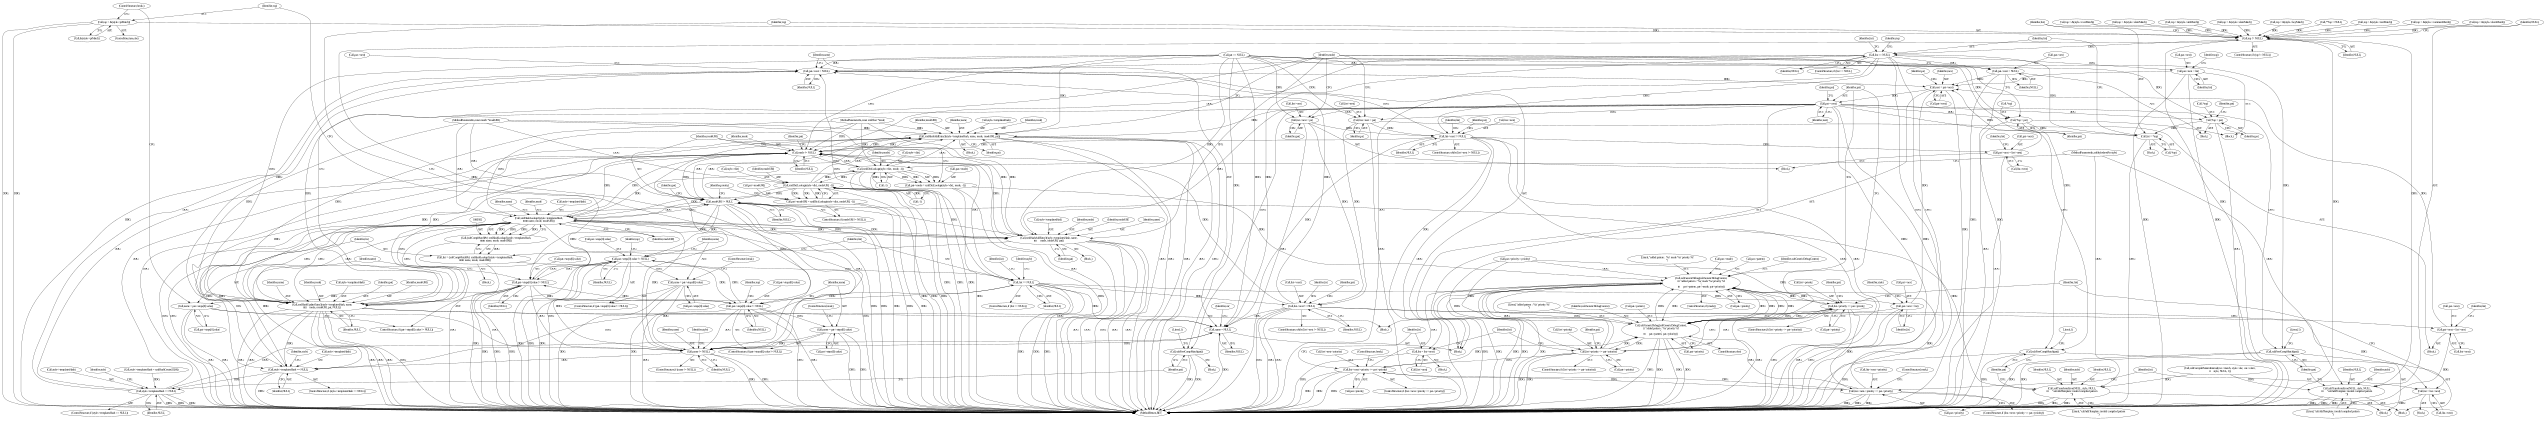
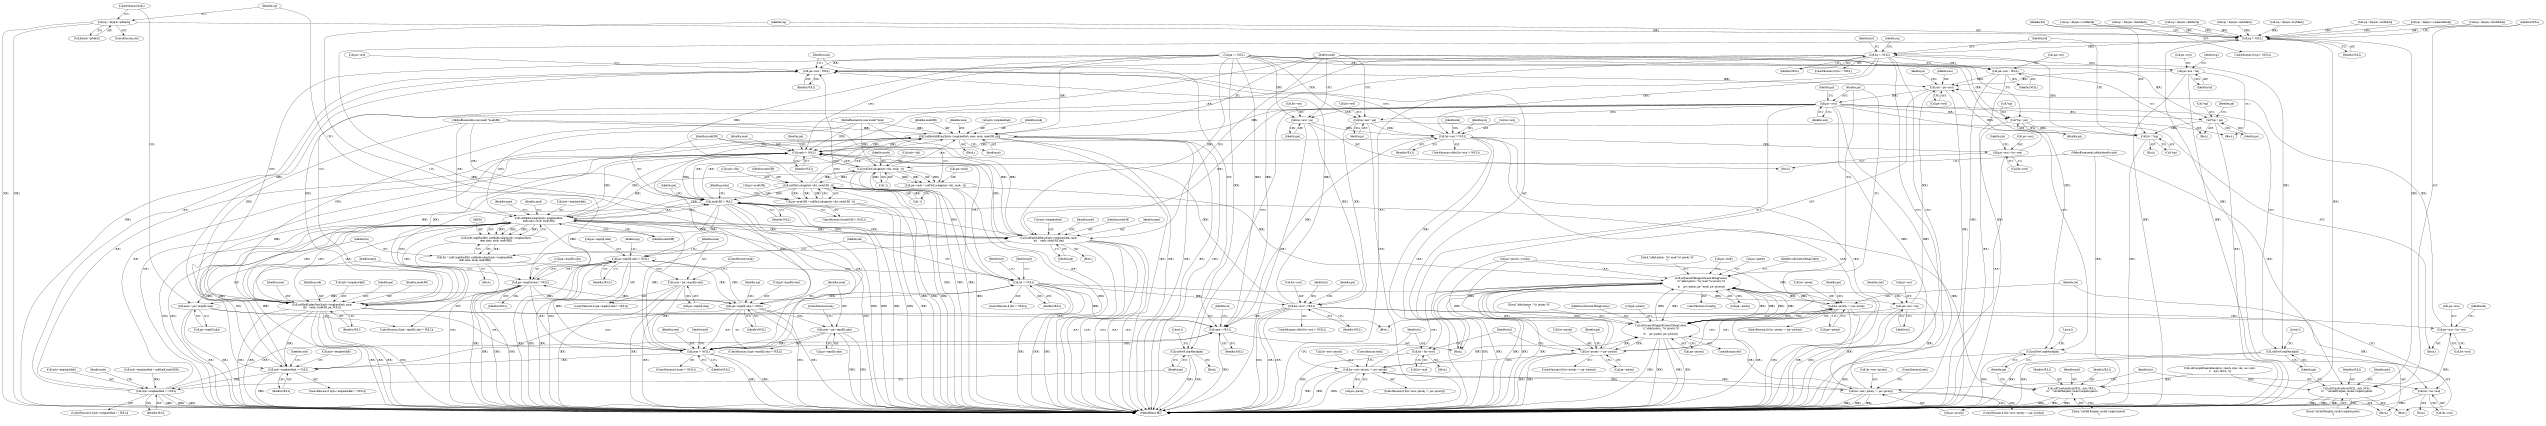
node "(Call,**top = NULL)": removed
edge "(Call,top != NULL)" -> "(ControlStructure,if (top != NULL))": now "(Call,top = &(style->rootMatch))" -> "(ControlStructure,if (top != NULL))"
node "(MethodParameterIn,const xmlChar *mode)": label "(MethodParameterIn,const xmlChar *mode)" -> "(MethodParameterIn,const invalid *mode)"
edge "(MethodParameterIn,const match *modeURI)" -> "(Call,xmlDictLookup(style->dict, modeURI, -1))": now "(Call,pat == NULL)" -> "(Call,xmlDictLookup(style->dict, modeURI, -1))"
